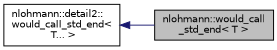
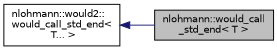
node "nlohmann::detail2:: would_call_std_end< T... >": label "nlohmann::detail2:: would_call_std_end< T... >" -> "nlohmann::would2:: would_call_std_end< T... >"
